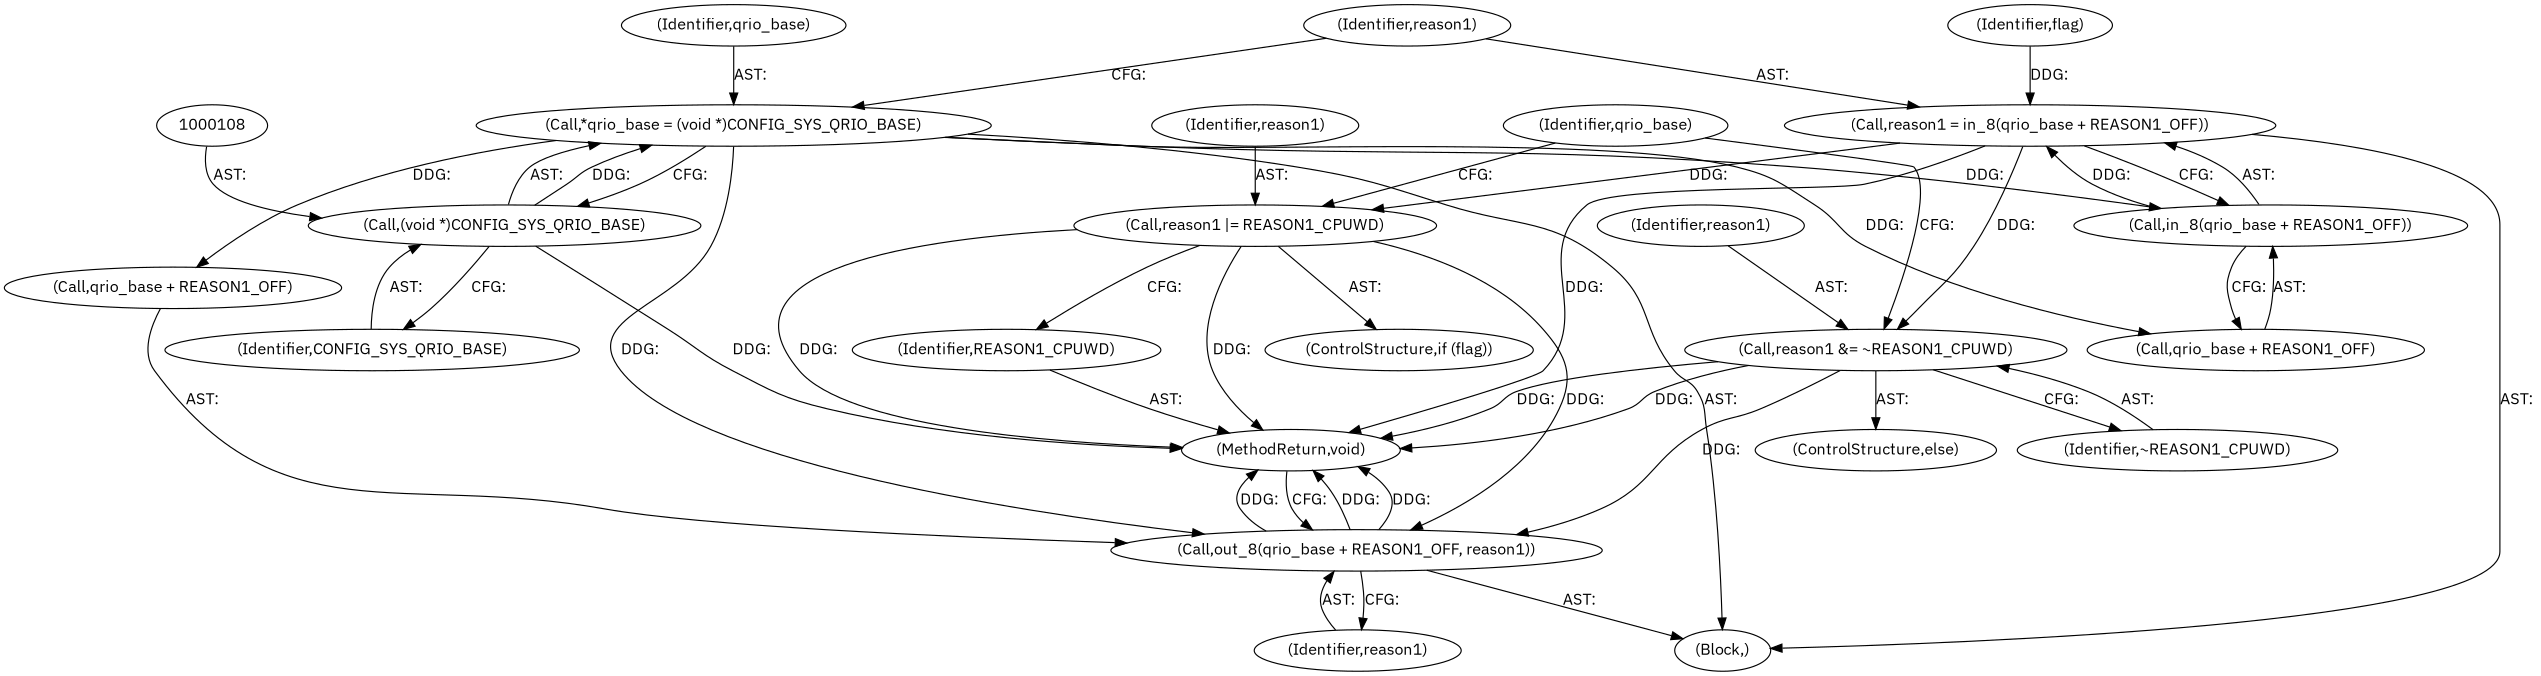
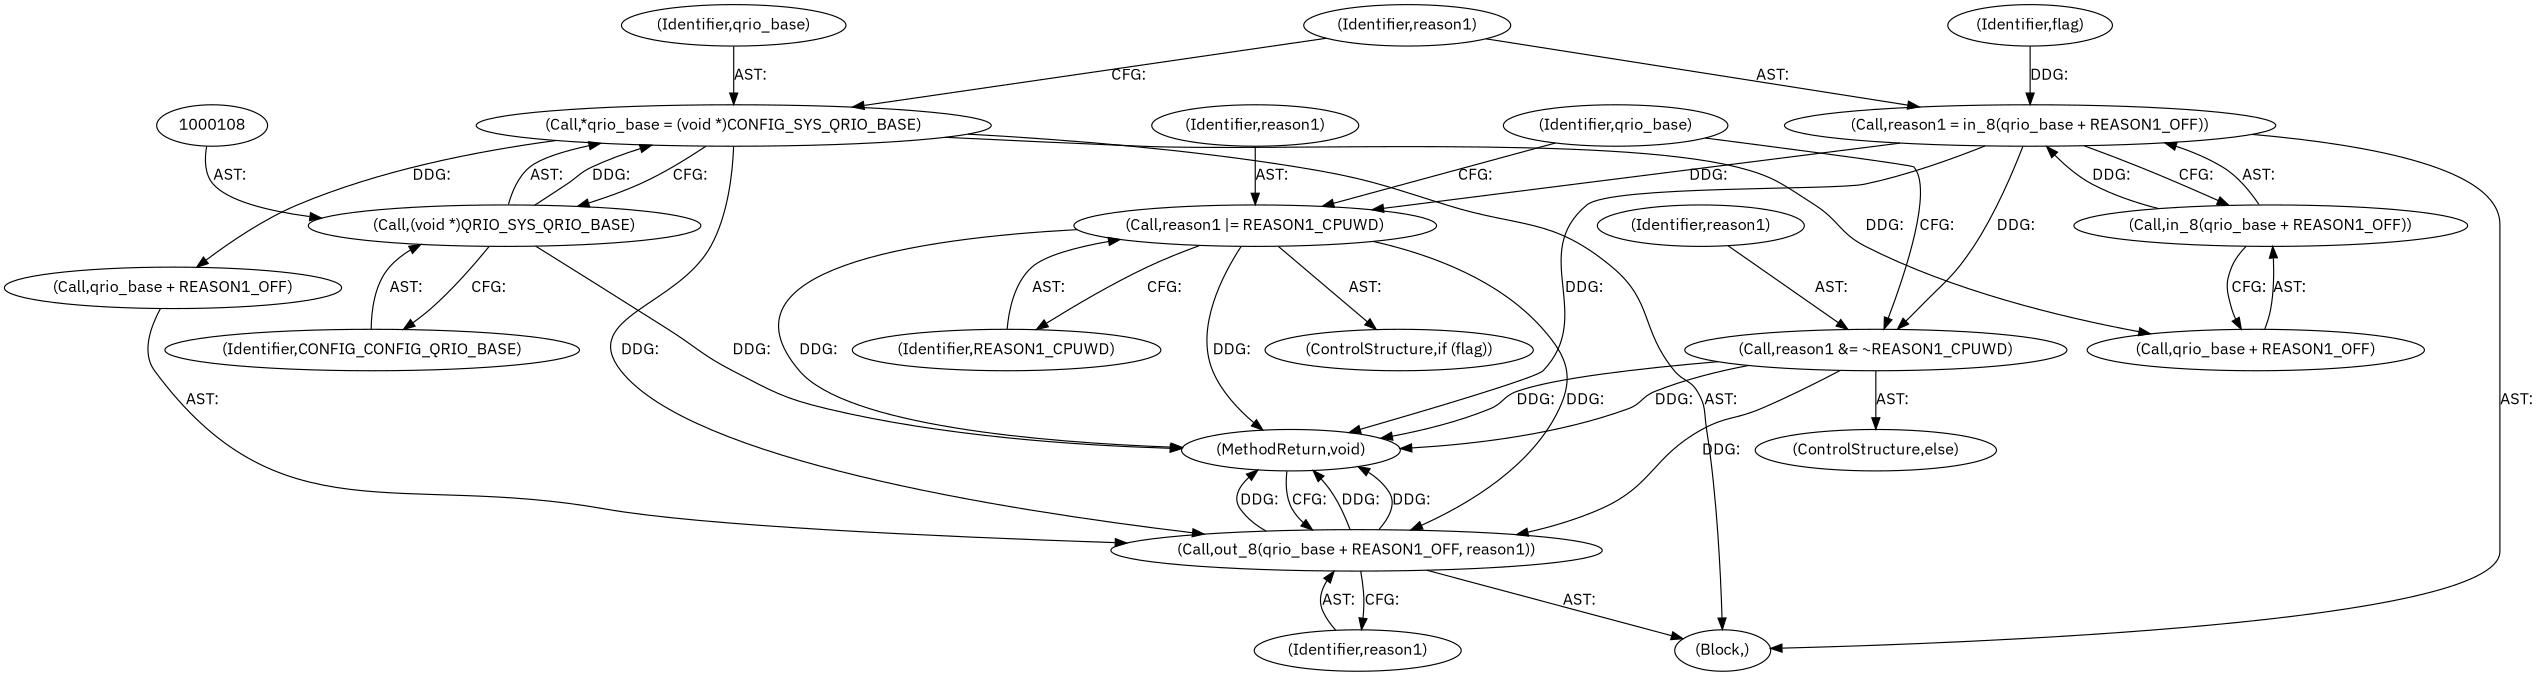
edge "(Call,*qrio_base = (void *)CONFIG_SYS_QRIO_BASE)" -> "(Call,in_8(qrio_base + REASON1_OFF))": removed, label "DDG:"
node "(Call,(void *)CONFIG_SYS_QRIO_BASE)": label "(Call,(void *)CONFIG_SYS_QRIO_BASE)" -> "(Call,(void *)QRIO_SYS_QRIO_BASE)"
node "(Identifier,CONFIG_SYS_QRIO_BASE)": label "(Identifier,CONFIG_SYS_QRIO_BASE)" -> "(Identifier,CONFIG_CONFIG_QRIO_BASE)"
edge "(Identifier,REASON1_CPUWD)" -> "(MethodReturn,void)": now "(Identifier,REASON1_CPUWD)" -> "(Call,reason1 |= REASON1_CPUWD)"
node "(Identifier,~REASON1_CPUWD)": removed
